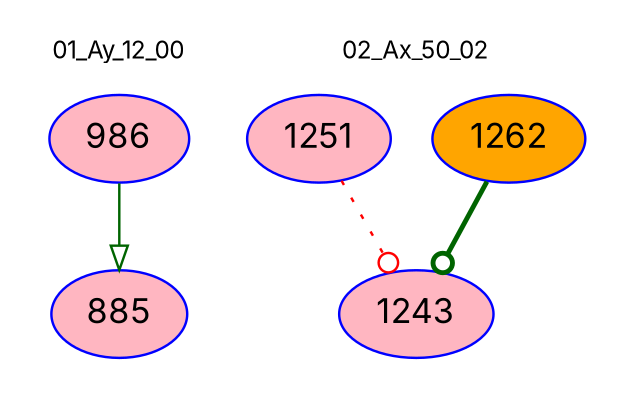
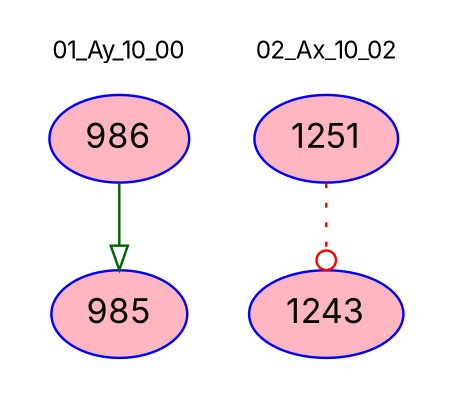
cluster "01_Ay_12_00": label "01_Ay_12_00" -> "01_Ay_10_00"
cluster "02_Ax_50_02": label "02_Ax_50_02" -> "02_Ax_10_02"
node "1262": removed
node "885": label "885" -> "985"
